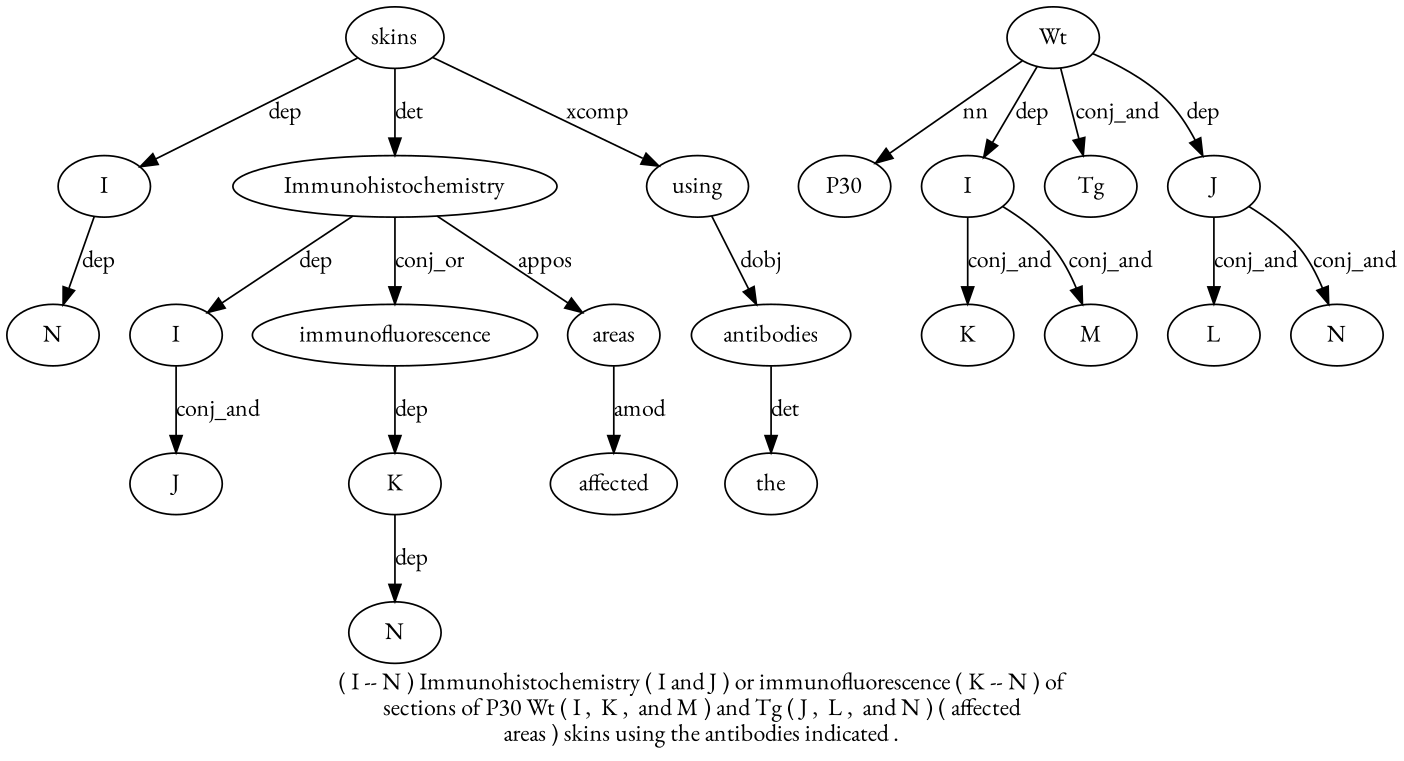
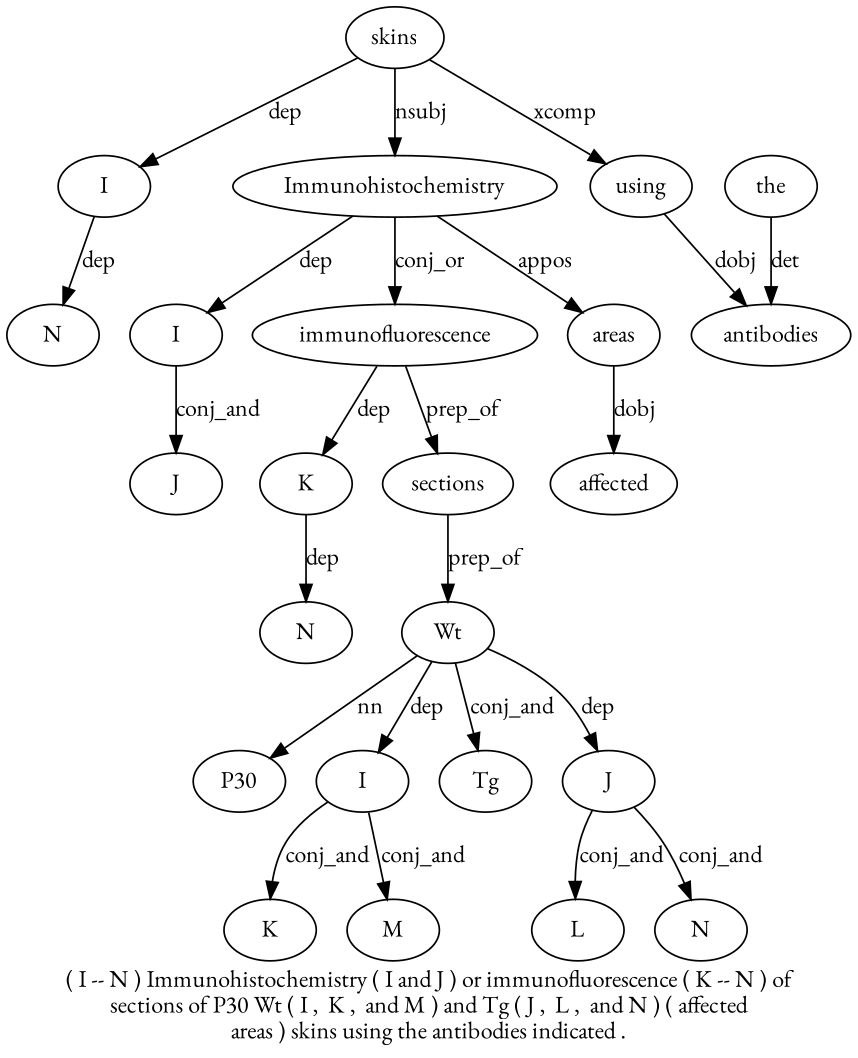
edge "skins" -> "Immunohistochemistry": label "det" -> "nsubj"
edge "antibodies" -> "the": reversed
edge "areas" -> "affected": label "amod" -> "dobj"
node "sections": added
